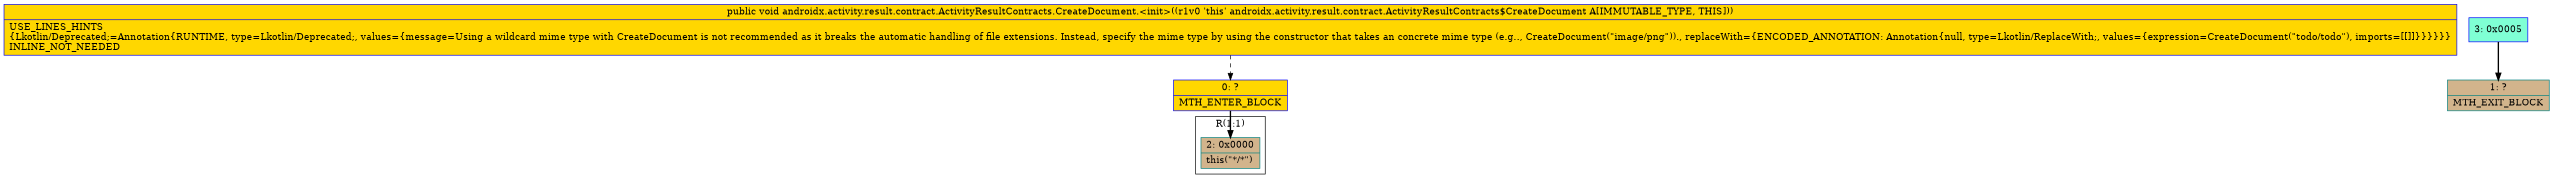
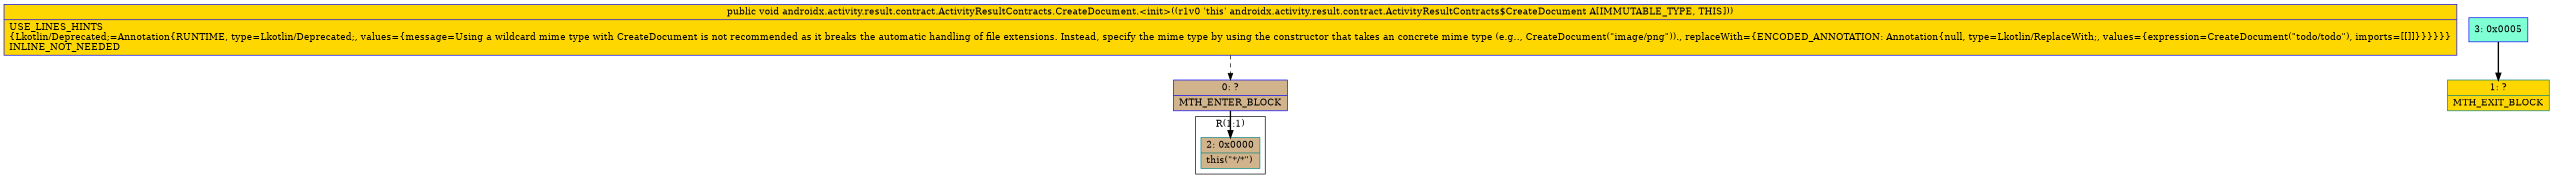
node "0: ?": fillcolor gold -> tan
node "1: ?": fillcolor tan -> gold
